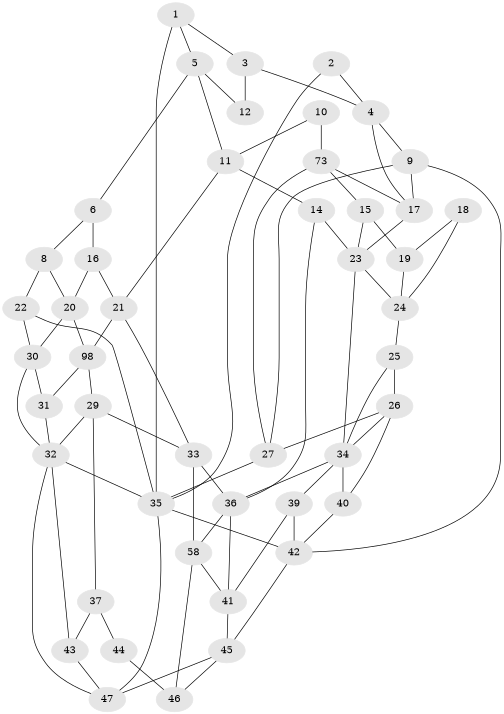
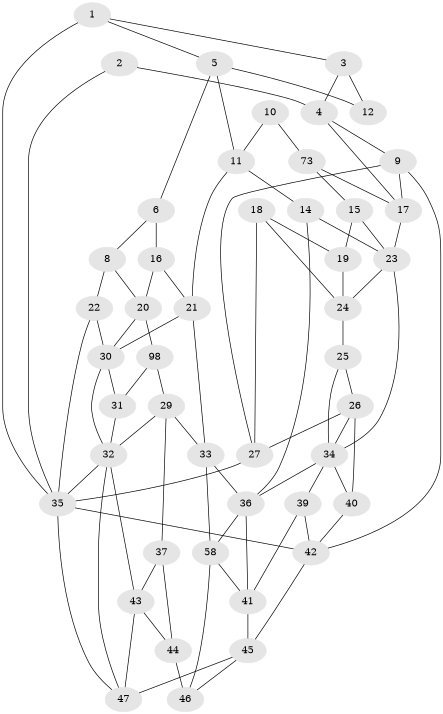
edge "73" -- "27": now "18" -- "27"
edge "21" -- "98": now "21" -- "30"
edge "43" -- "44": added
